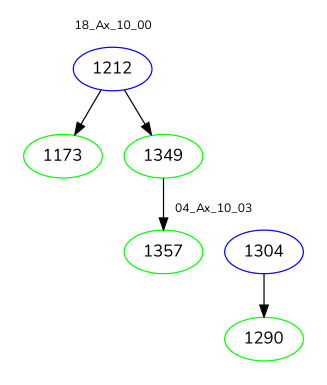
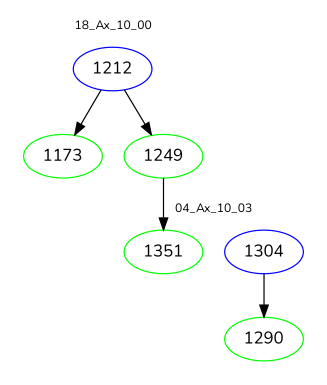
node "1349": label "1349" -> "1249"
node "1357": label "1357" -> "1351"
